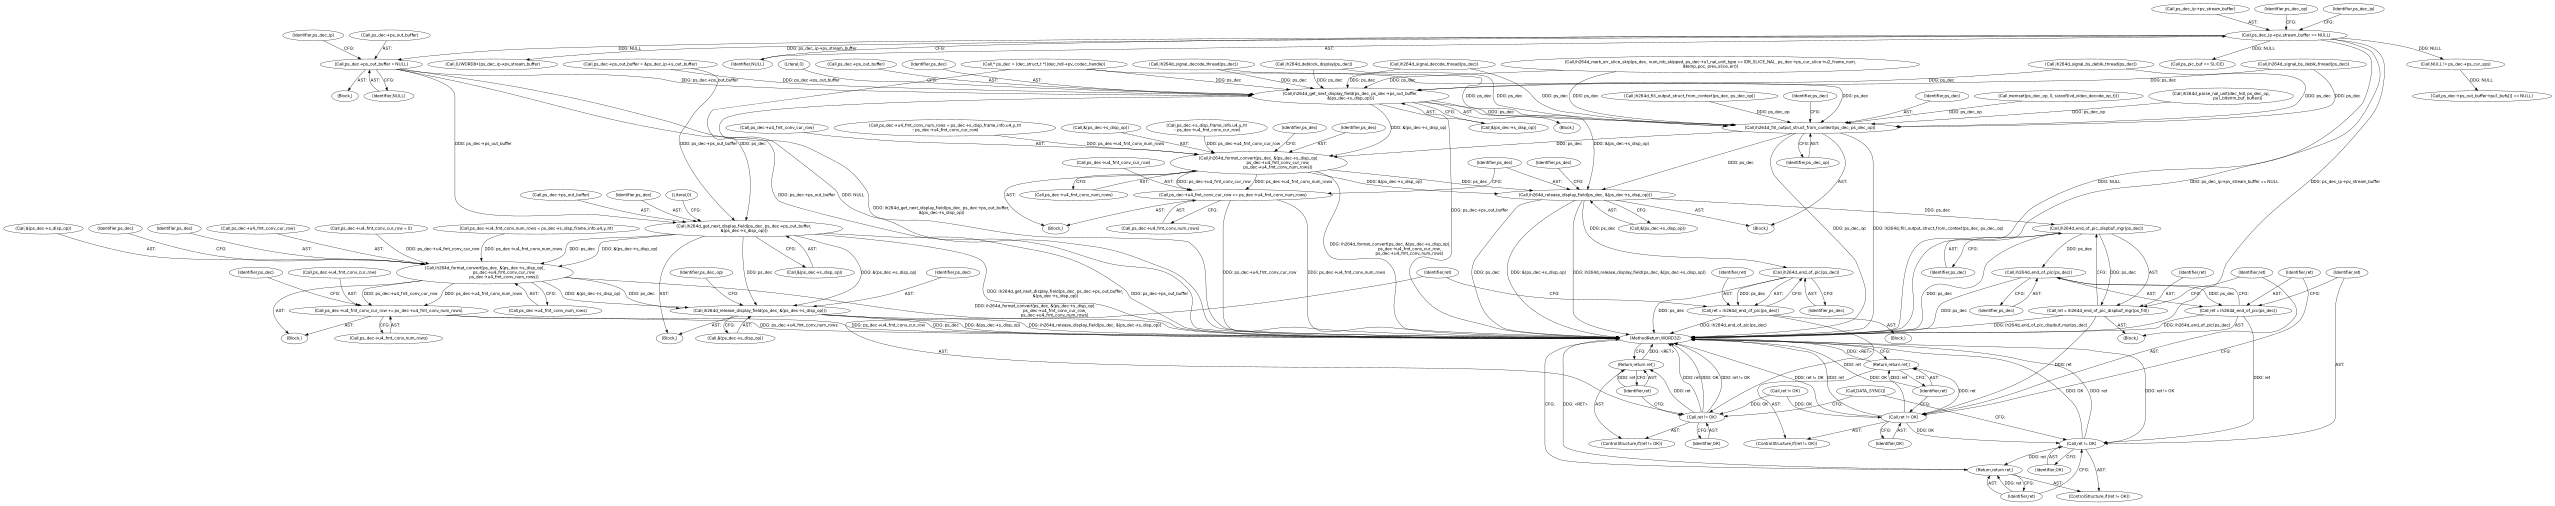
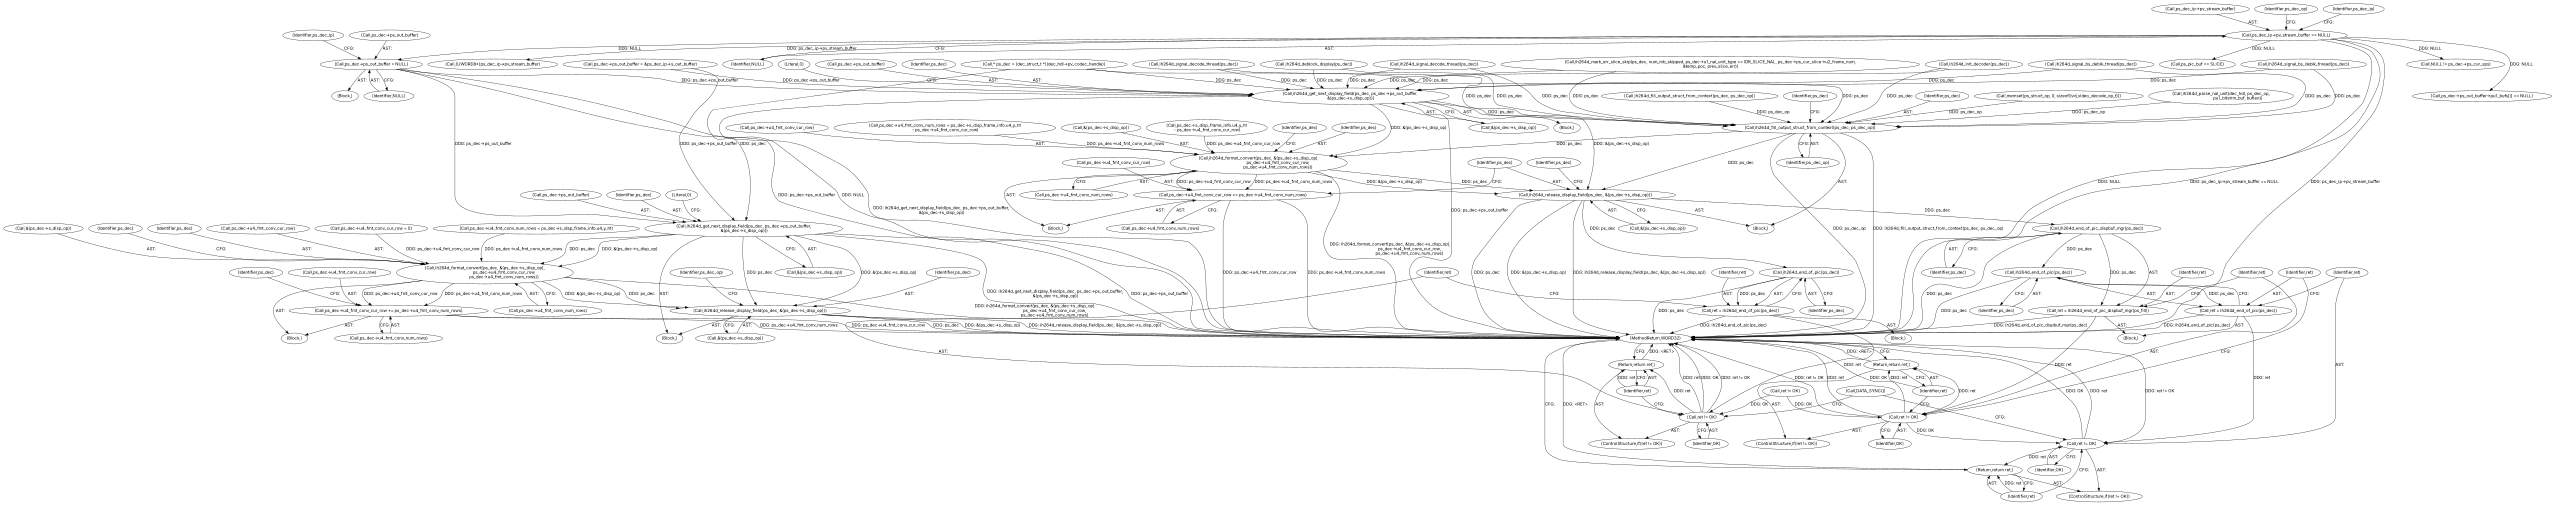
node "(Call,ih264d_init_decoder(ps_dec))": added
edge "(Call,NULL != ps_dec->ps_cur_sps)" -> "(Call,ps_dec->ps_out_buffer->pu1_bufs[i] == NULL)": now "(Call,ps_dec_ip->pv_stream_buffer == NULL)" -> "(Call,ps_dec->ps_out_buffer->pu1_bufs[i] == NULL)"
node "(Call,memset(ps_dec_op, 0, sizeof(ivd_video_decode_op_t)))": label "(Call,memset(ps_dec_op, 0, sizeof(ivd_video_decode_op_t)))" -> "(Call,memset(ps_struct_op, 0, sizeof(ivd_video_decode_op_t)))"
edge "(Call,ret = ih264d_end_of_pic_dispbuf_mgr(ps_fill))" -> "(Call,ih264d_end_of_pic_dispbuf_mgr(ps_dec))": removed, label "CFG:"
